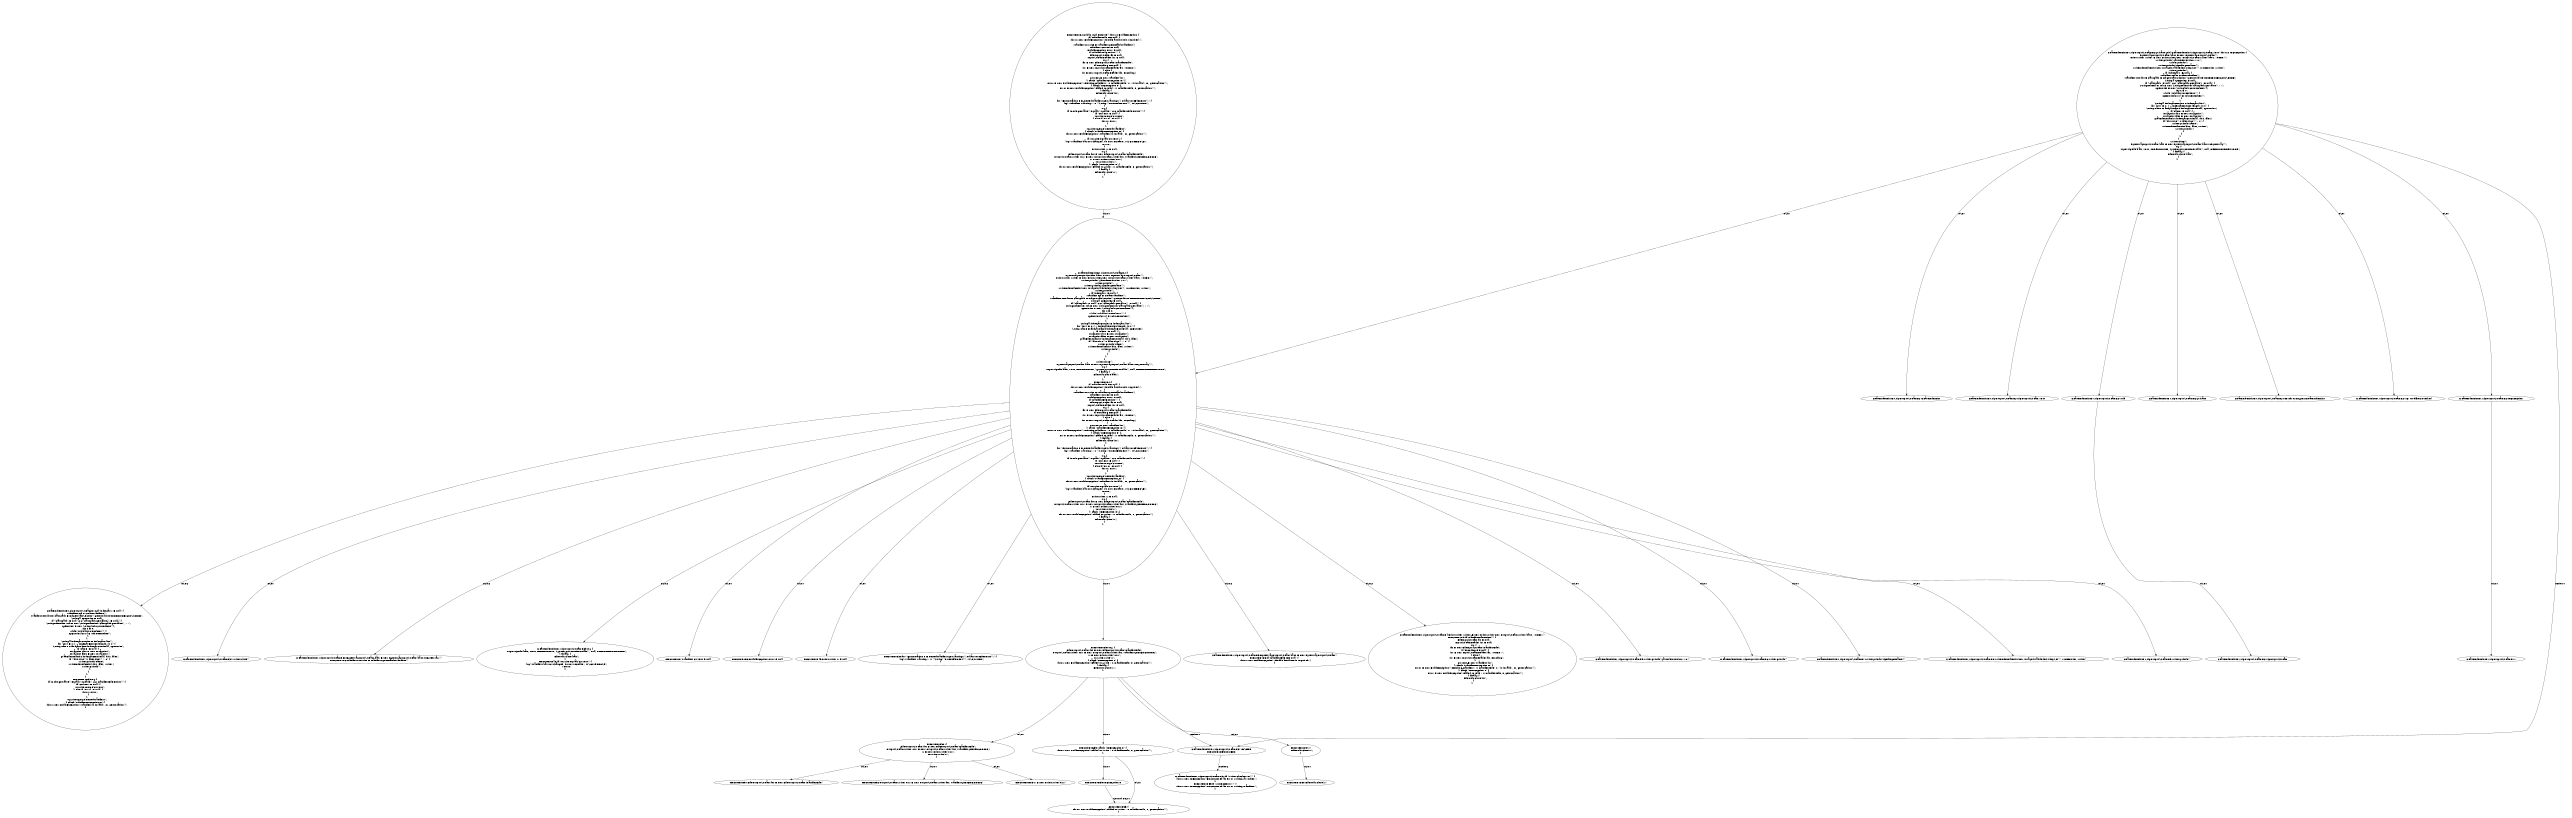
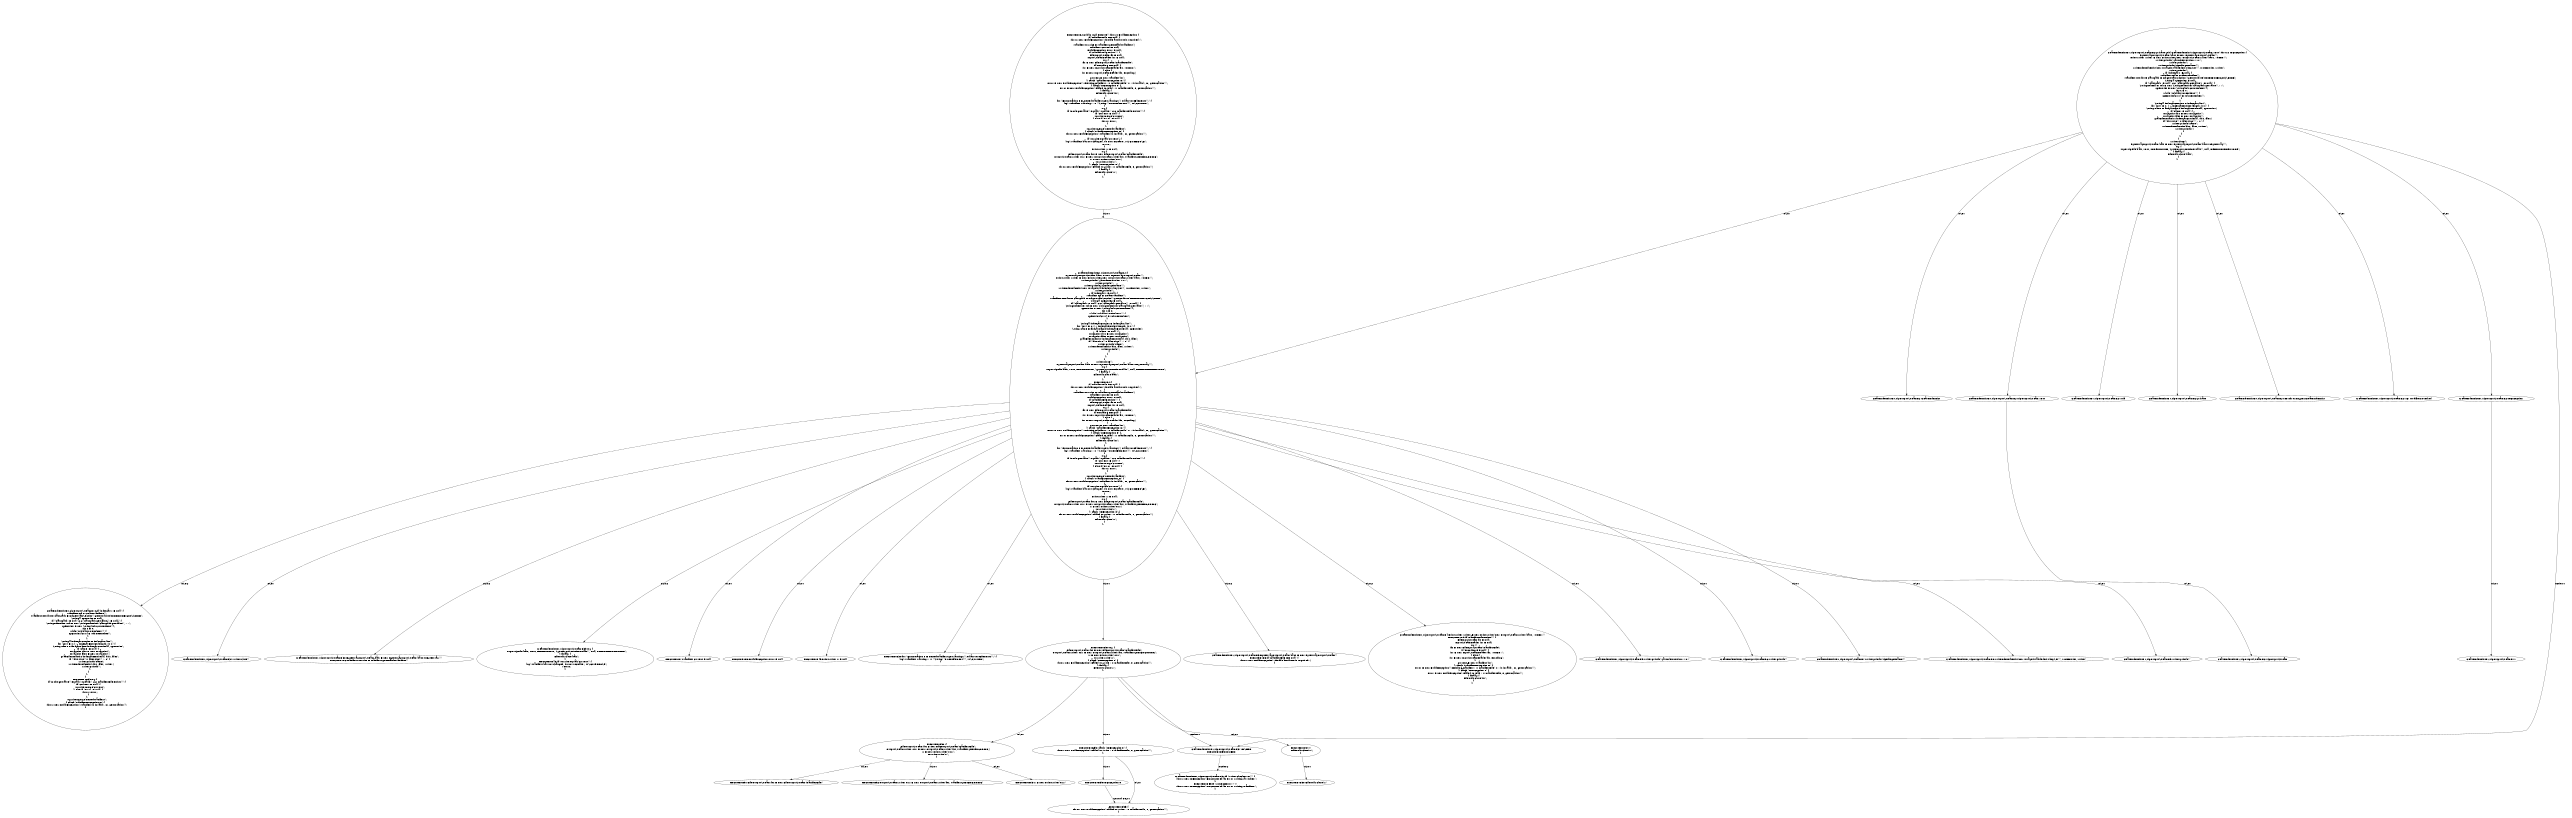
edge "createIndexList#?,ZipOutputStream#2:void" -> "createIndexList#?,ZipOutputStream#2:ZipOutputStream": now "createIndexList#?,ZipOutputStream#2:ZipOutputStream zOut" -> "createIndexList#?,ZipOutputStream#2:ZipOutputStream"
